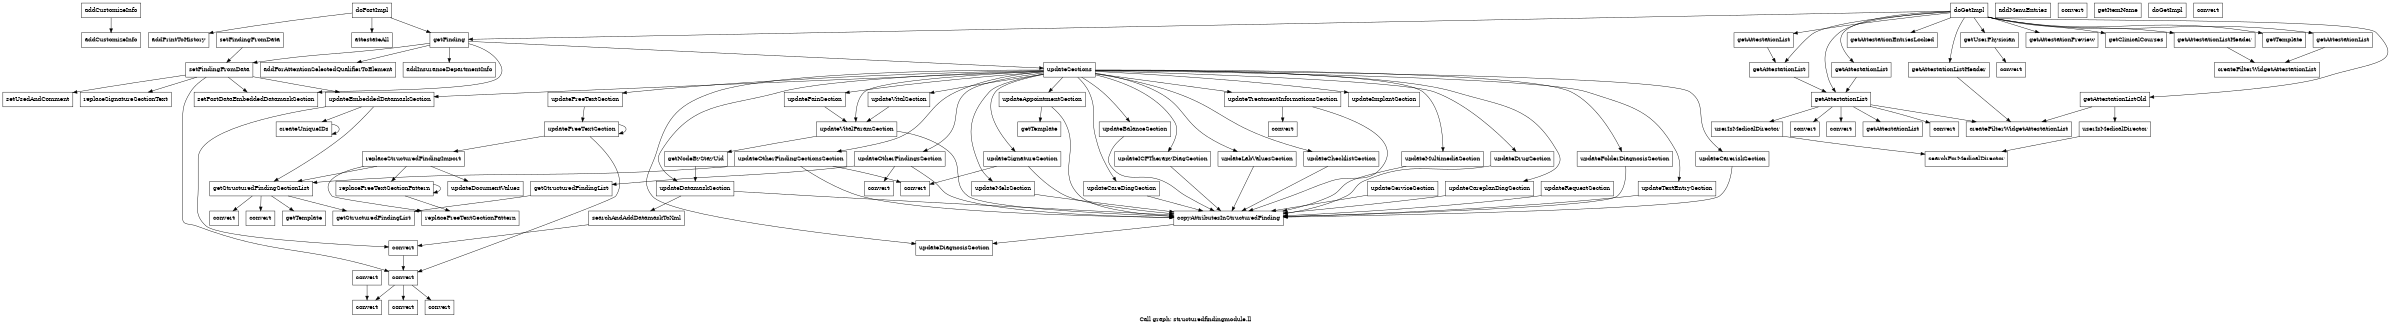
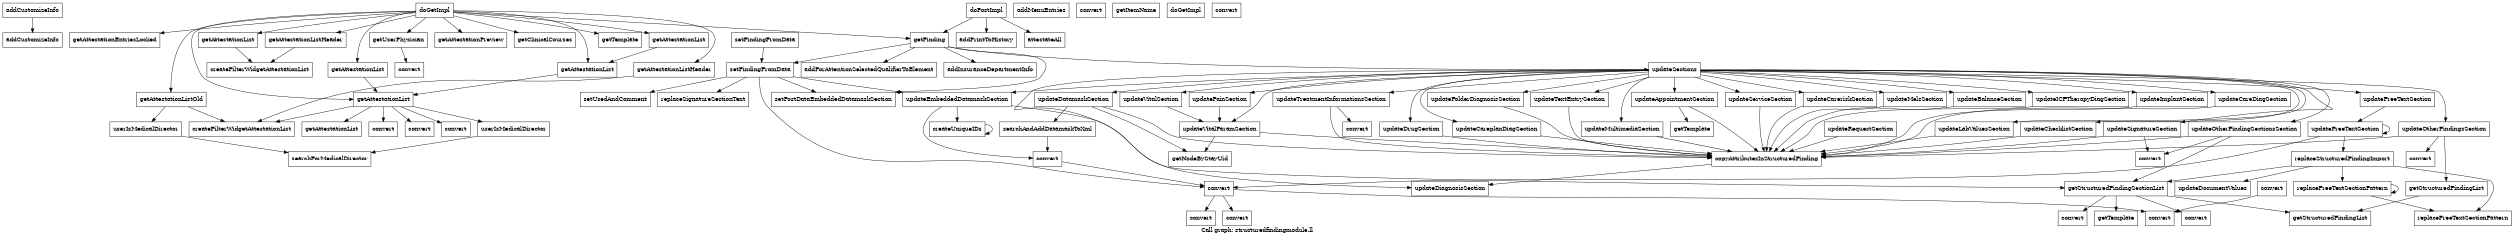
edge "updateSections" -> "updateServiceSection": added
edge "updateImplantSection" -> "copyAttributesInStructuredFinding": added
edge "getNodeByStayUid" -> "updateDatamaskSection": reversed
